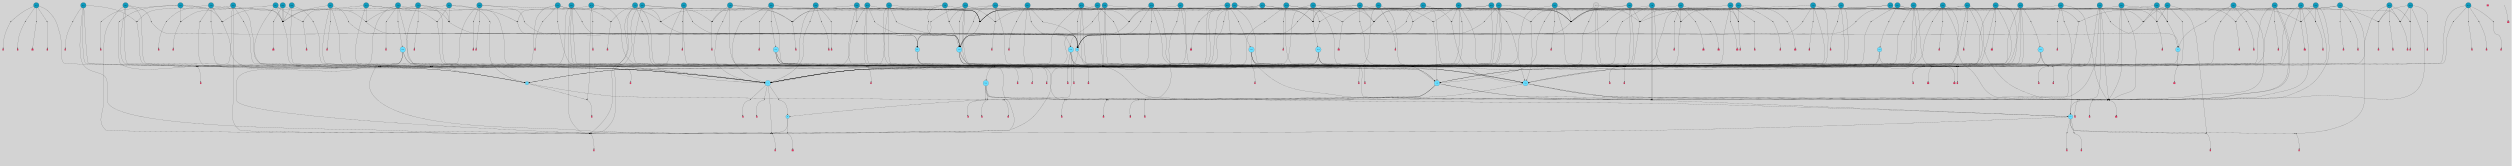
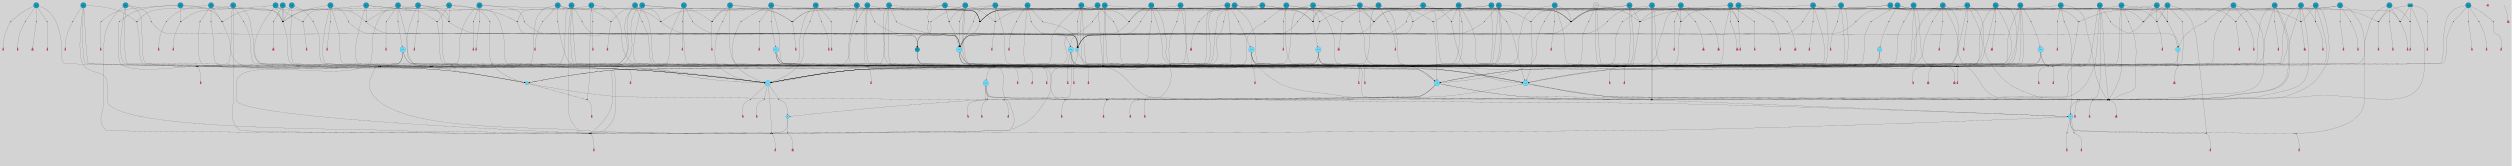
node "T602": shape circle -> box
node "T82": fillcolor #66ddff -> #1199bb
